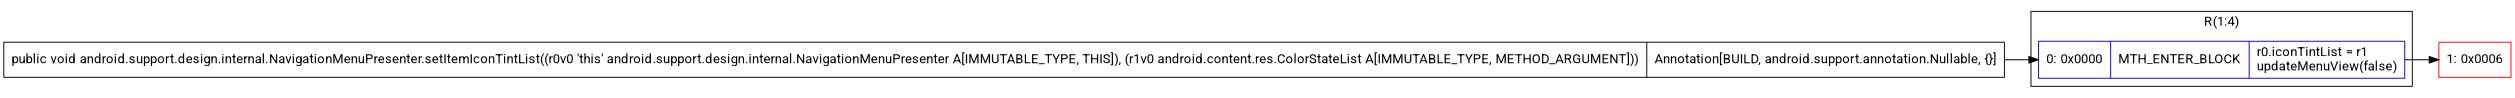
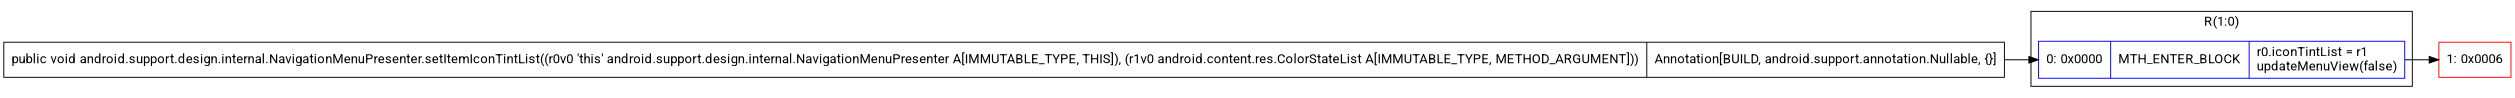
cluster "R(1:4)": label "R(1:4)" -> "R(1:0)"
